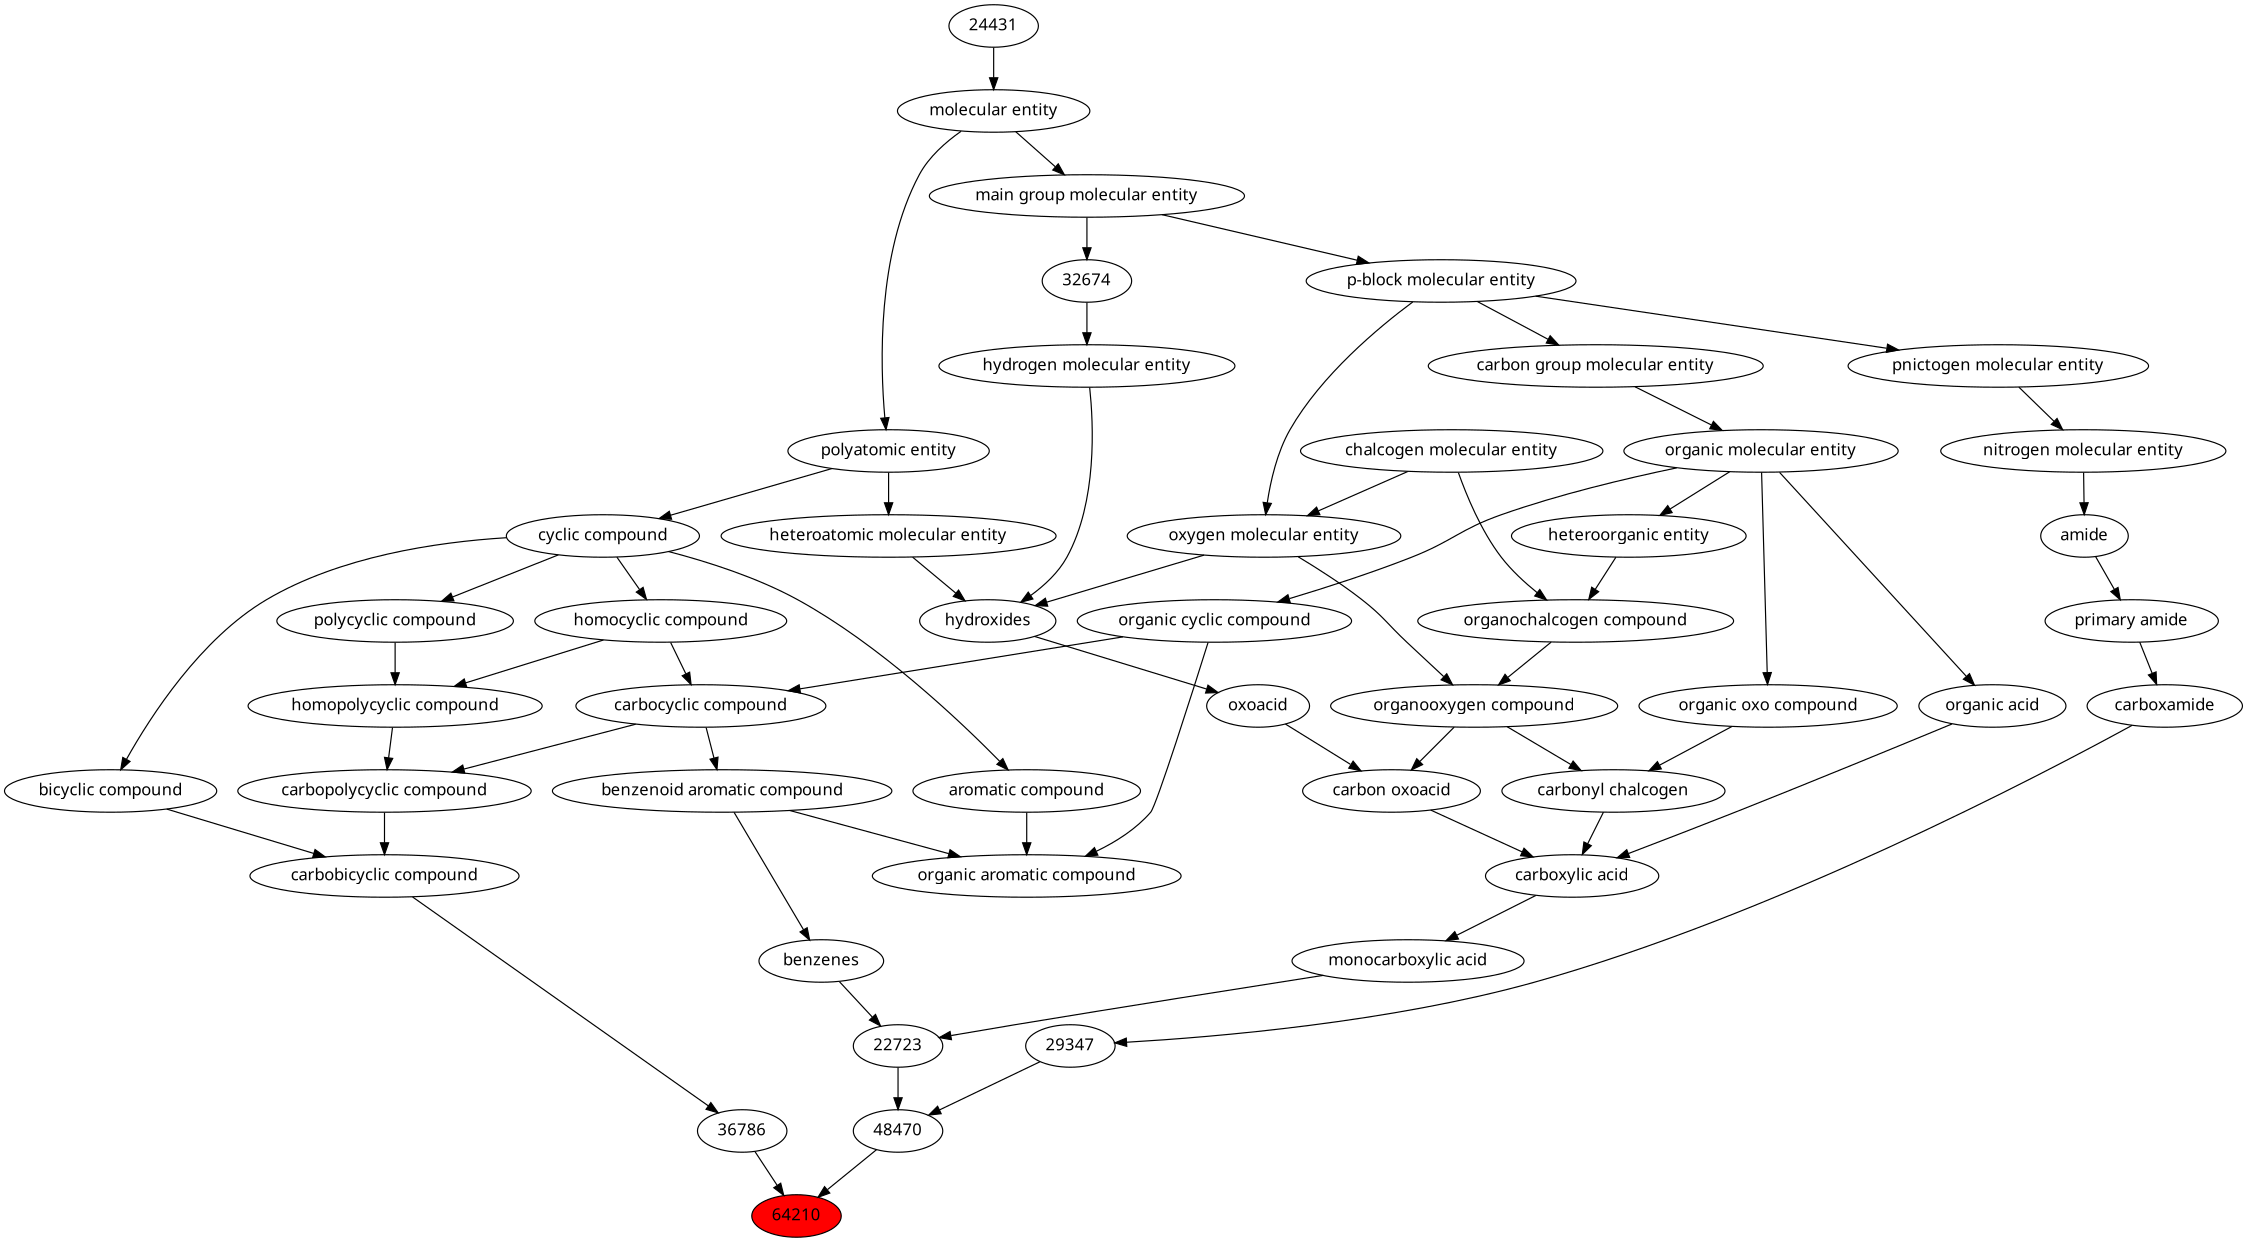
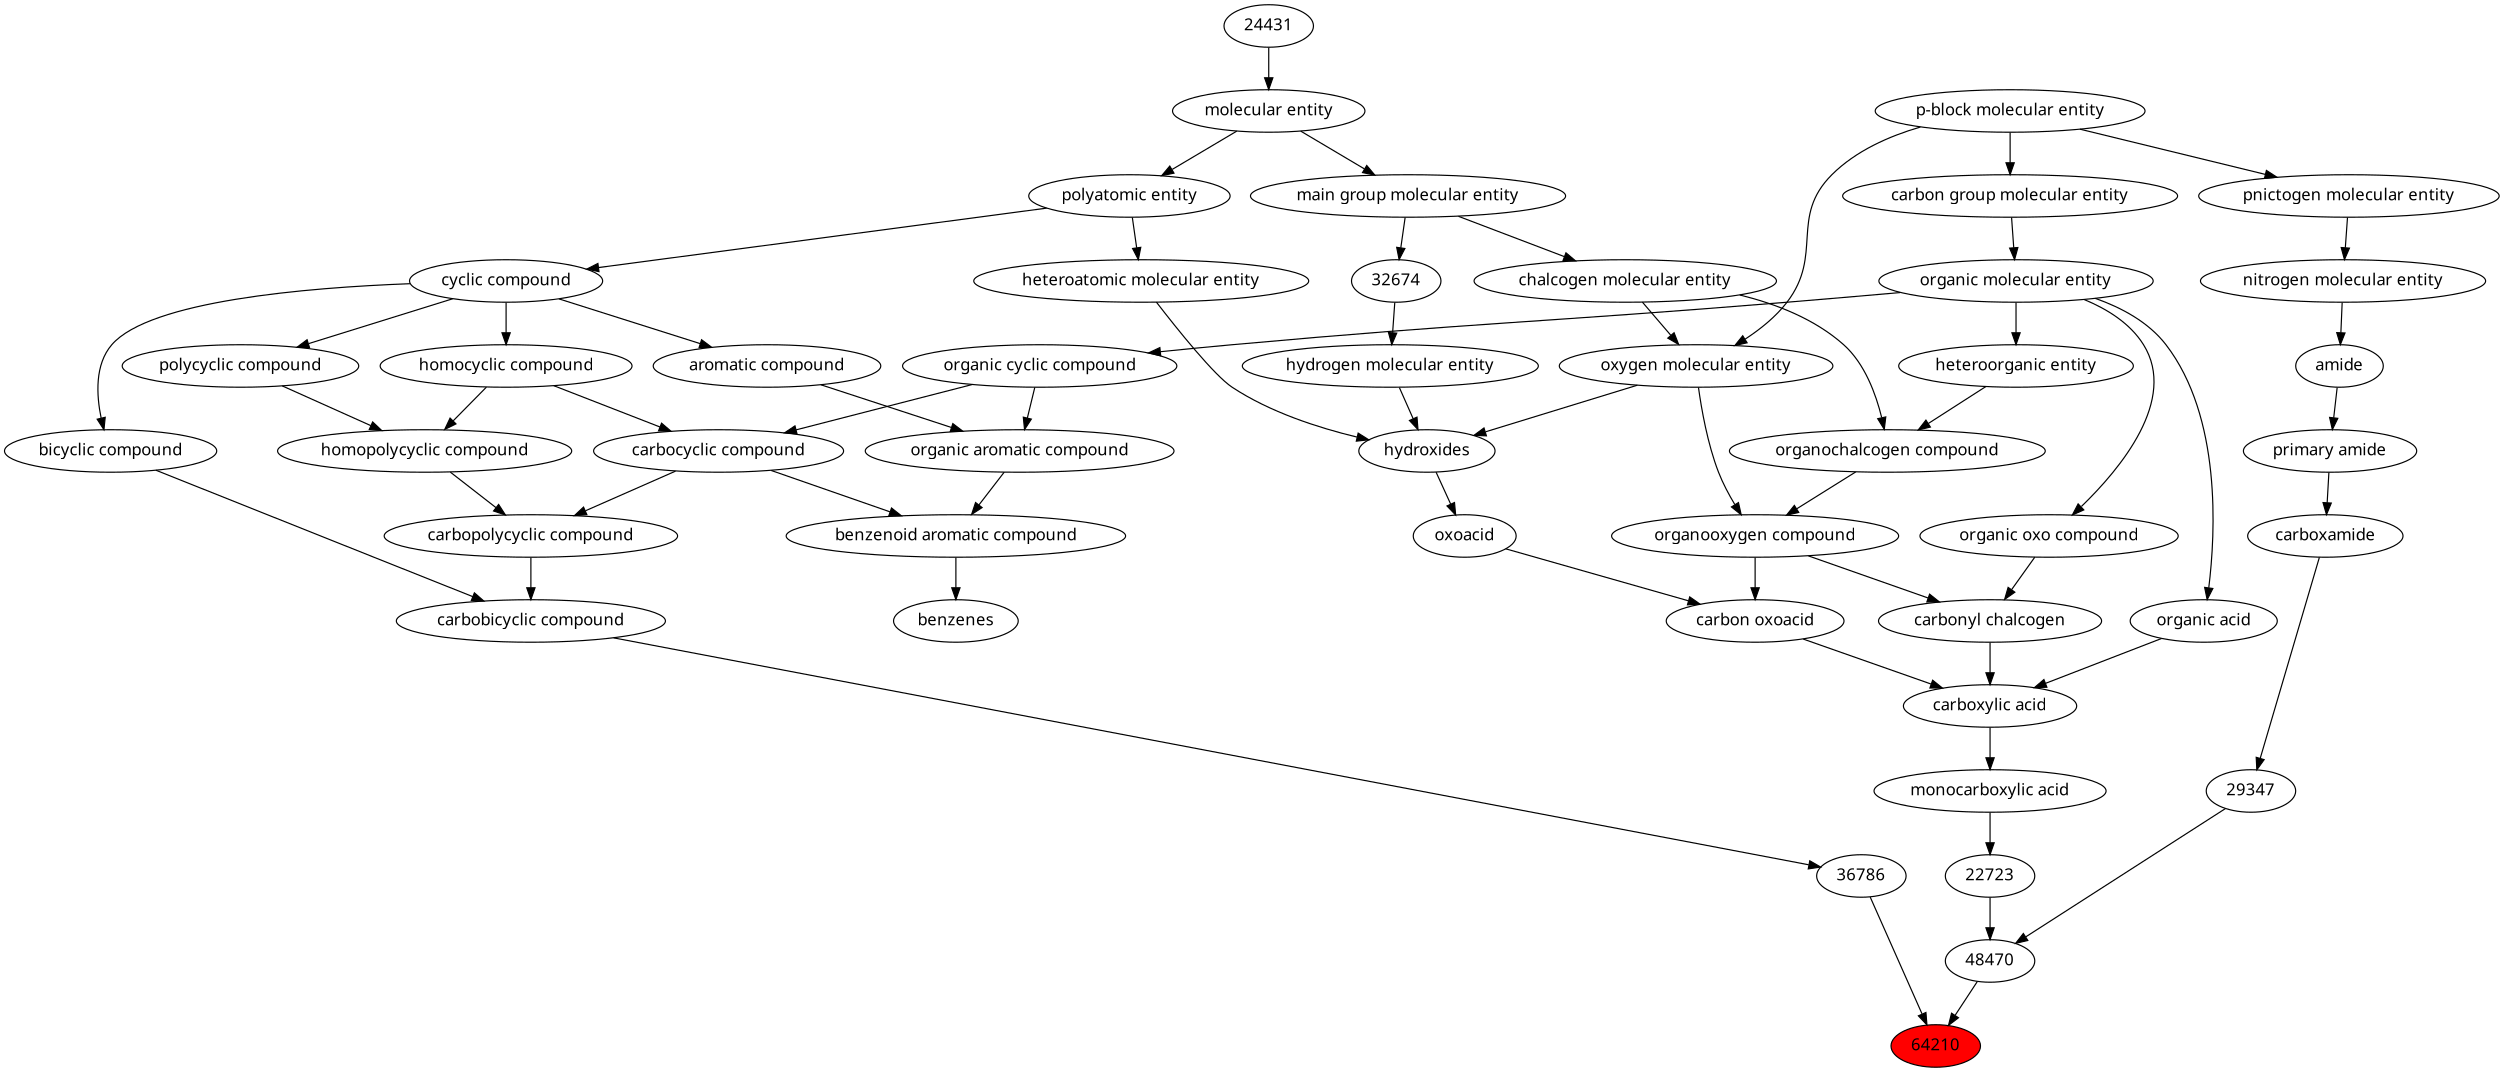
edge "main group molecular entity" -> "p-block molecular entity": now "main group molecular entity" -> "chalcogen molecular entity"
edge "benzenoid aromatic compound" -> "organic aromatic compound": reversed
edge "benzenes" -> "22723": removed
